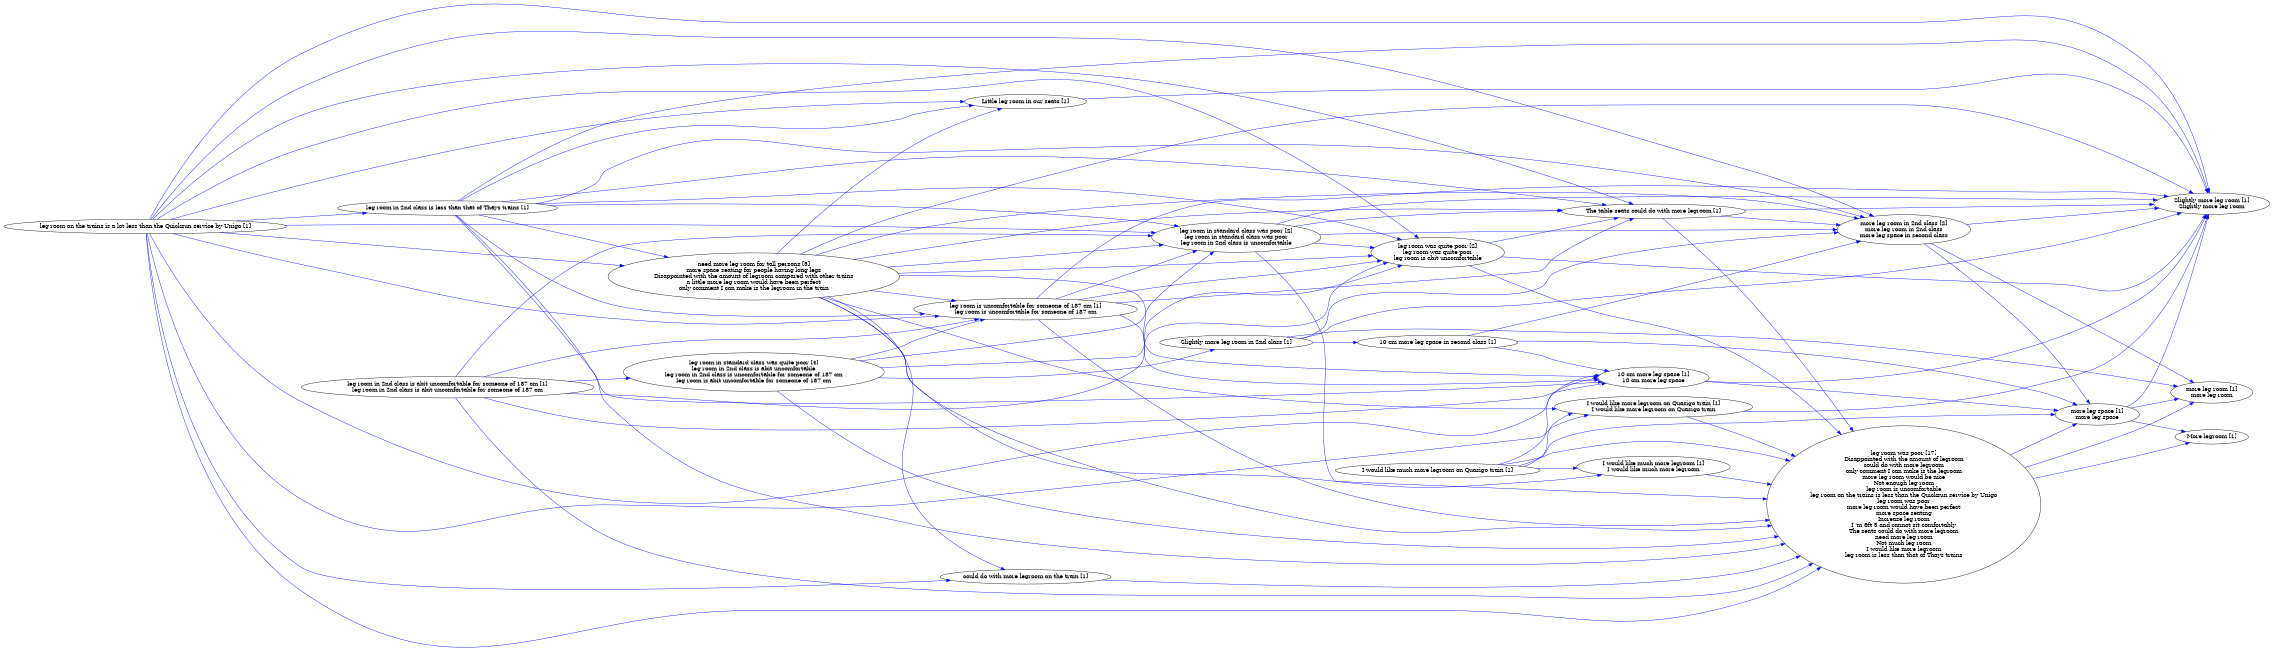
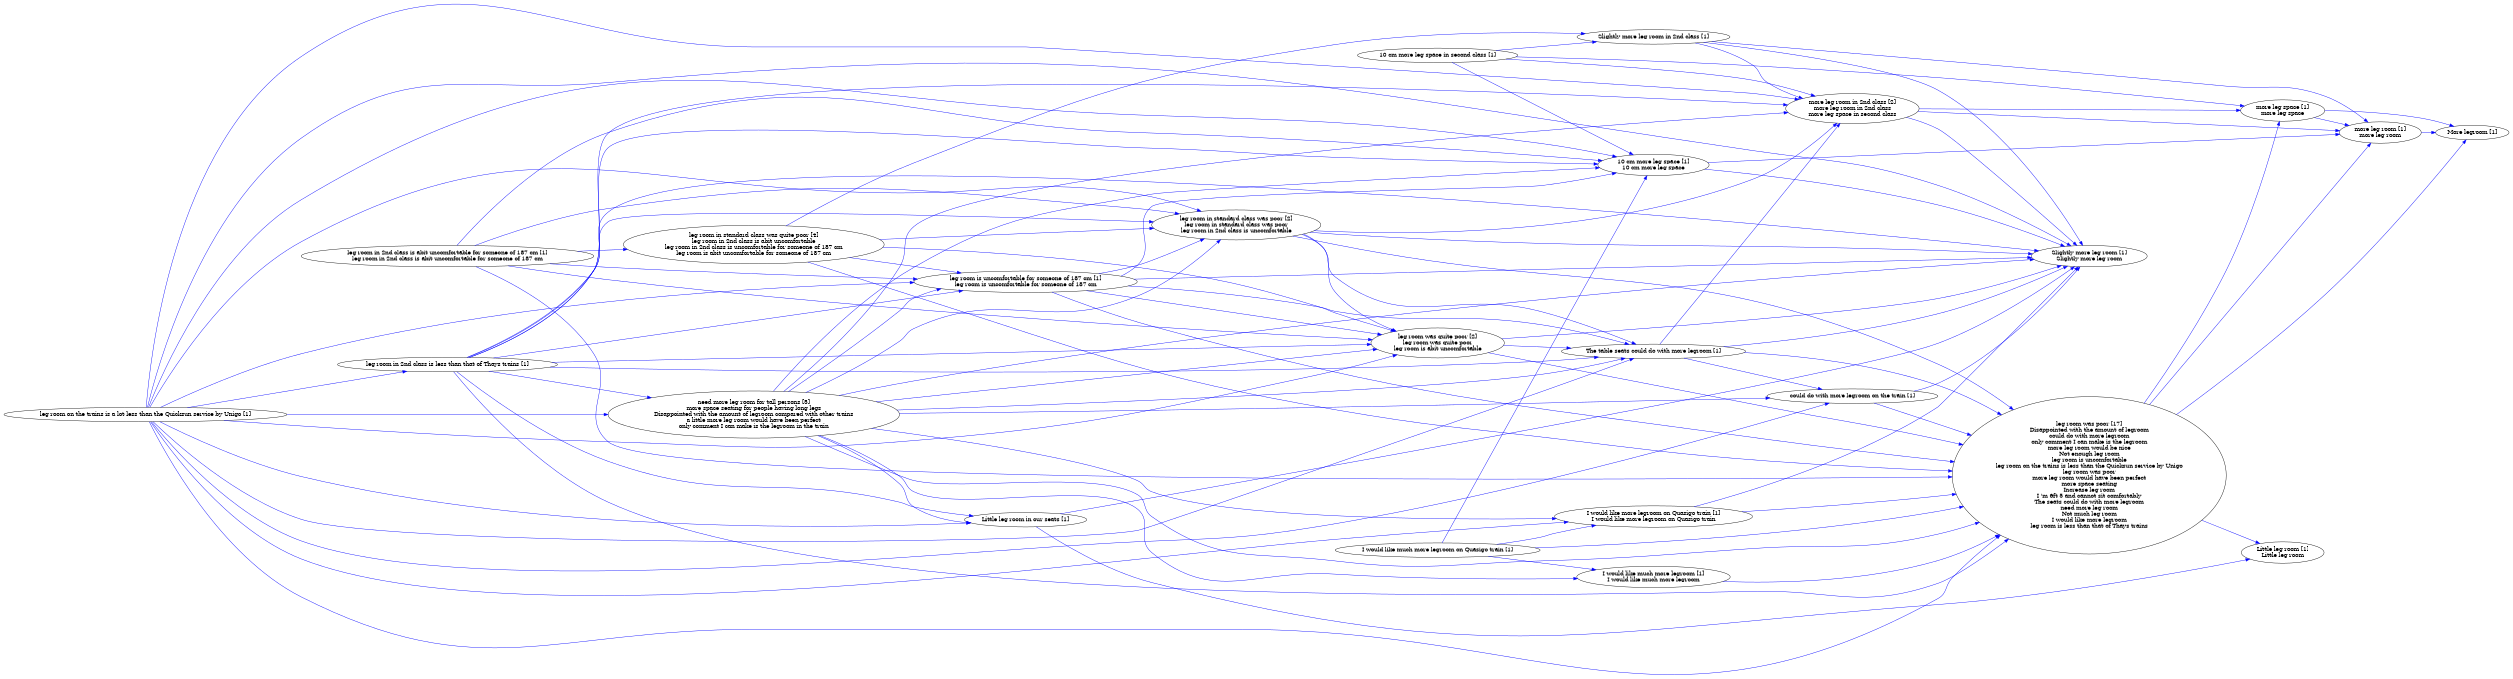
edge "more leg room [1] more leg room" -> "More legroom [1]": added
edge "more leg space [1] more leg space" -> "Slightly more leg room [1] Slightly more leg room": now "could do with more legroom on the train [1]" -> "Slightly more leg room [1] Slightly more leg room"
edge "Slightly more leg room in 2nd class [1]" -> "10 cm more leg space in second class [1]": reversed
edge "The table seats could do with more legroom [1]" -> "could do with more legroom on the train [1]": added
edge "10 cm more leg space [1] 10 cm more leg space" -> "more leg space [1] more leg space": now "10 cm more leg space [1] 10 cm more leg space" -> "more leg room [1] more leg room"
edge "I would like much more legroom on Quasigo train [1]" -> "more leg space [1] more leg space": removed
node "Little leg room [1] Little leg room": added
